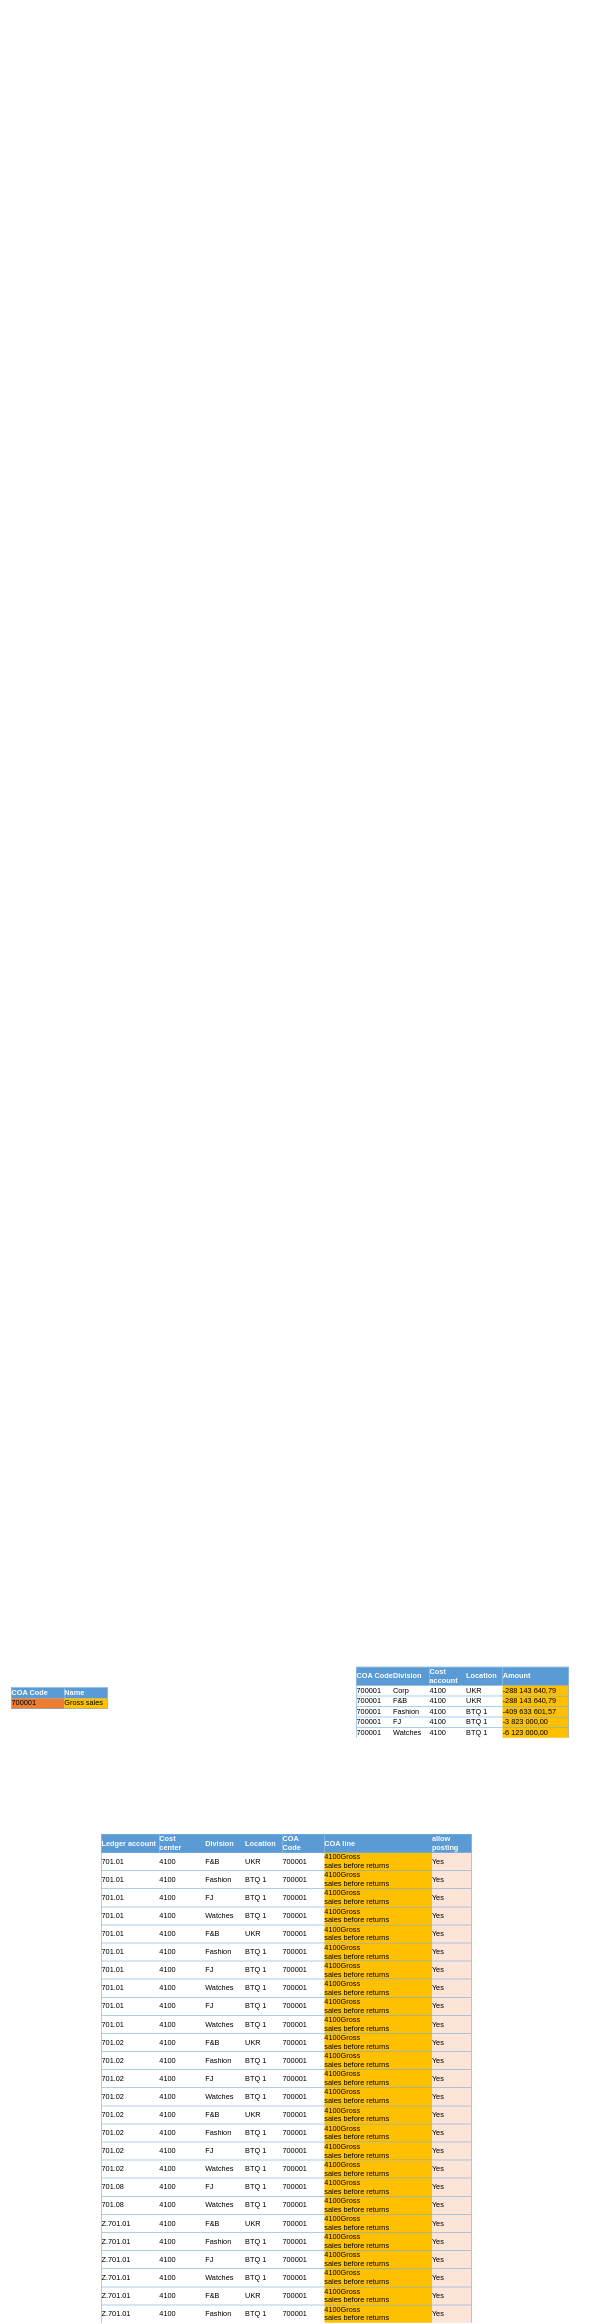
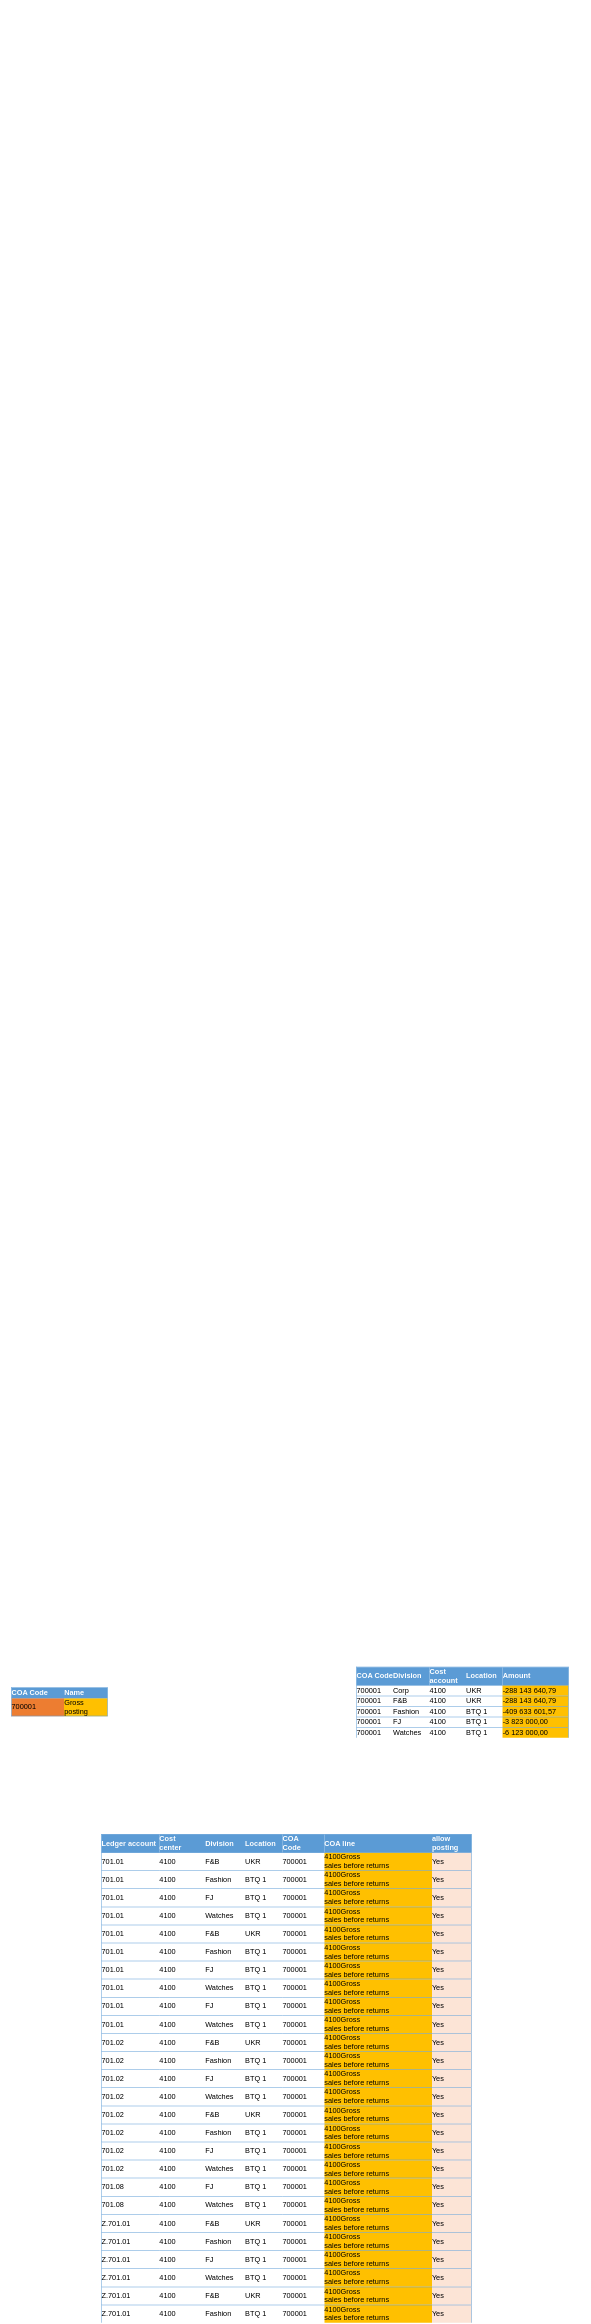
node "COA Code Name 700001 Gross sales": label "COA Code Name 700001 Gross sales" -> "COA Code Name 700001 Gross posting"
